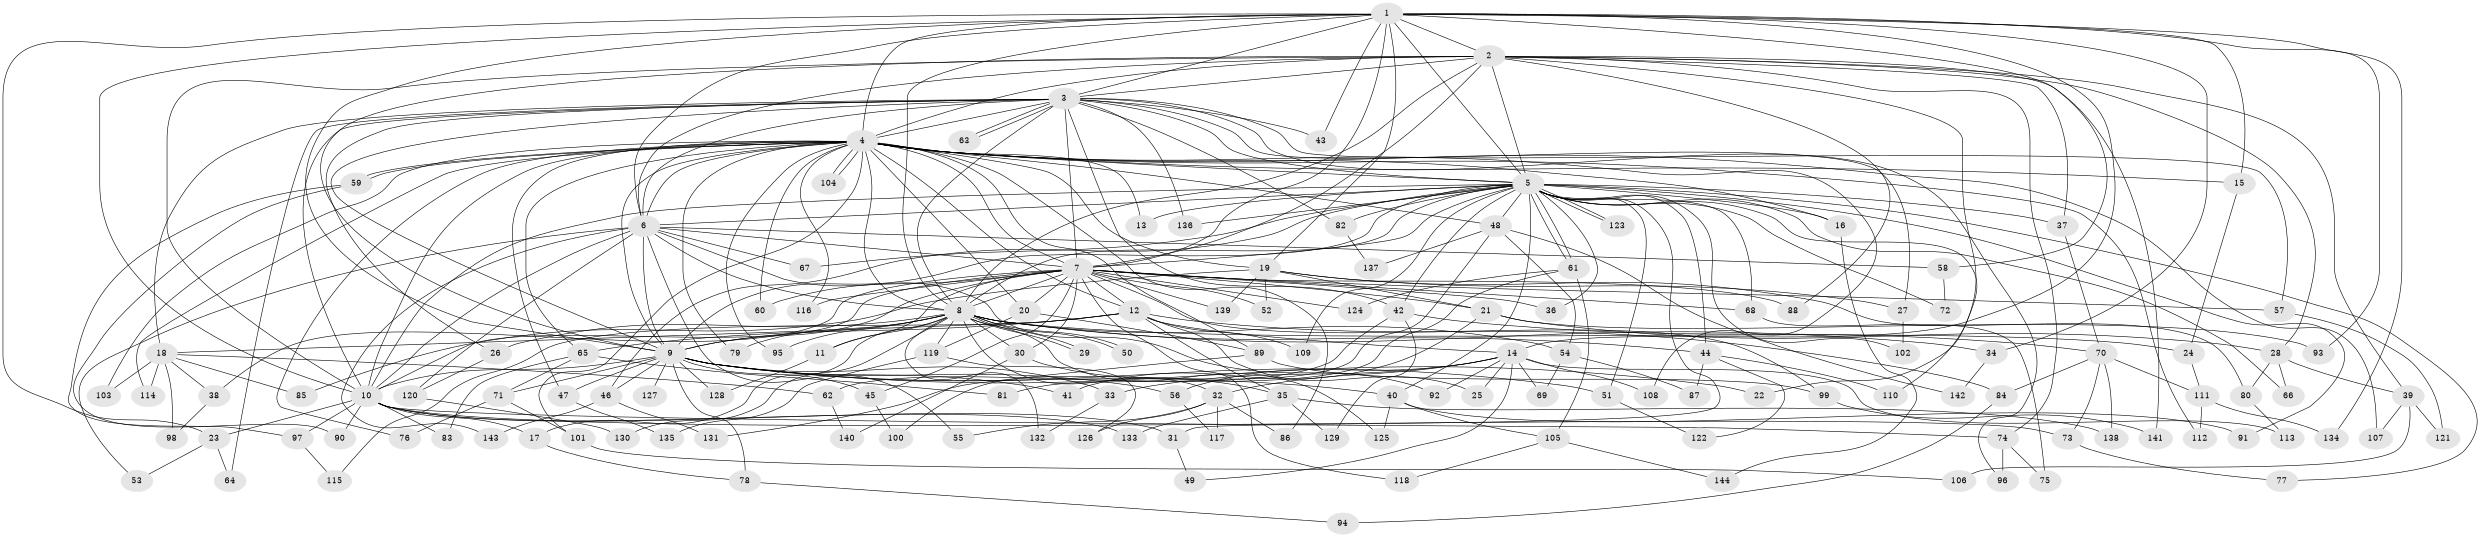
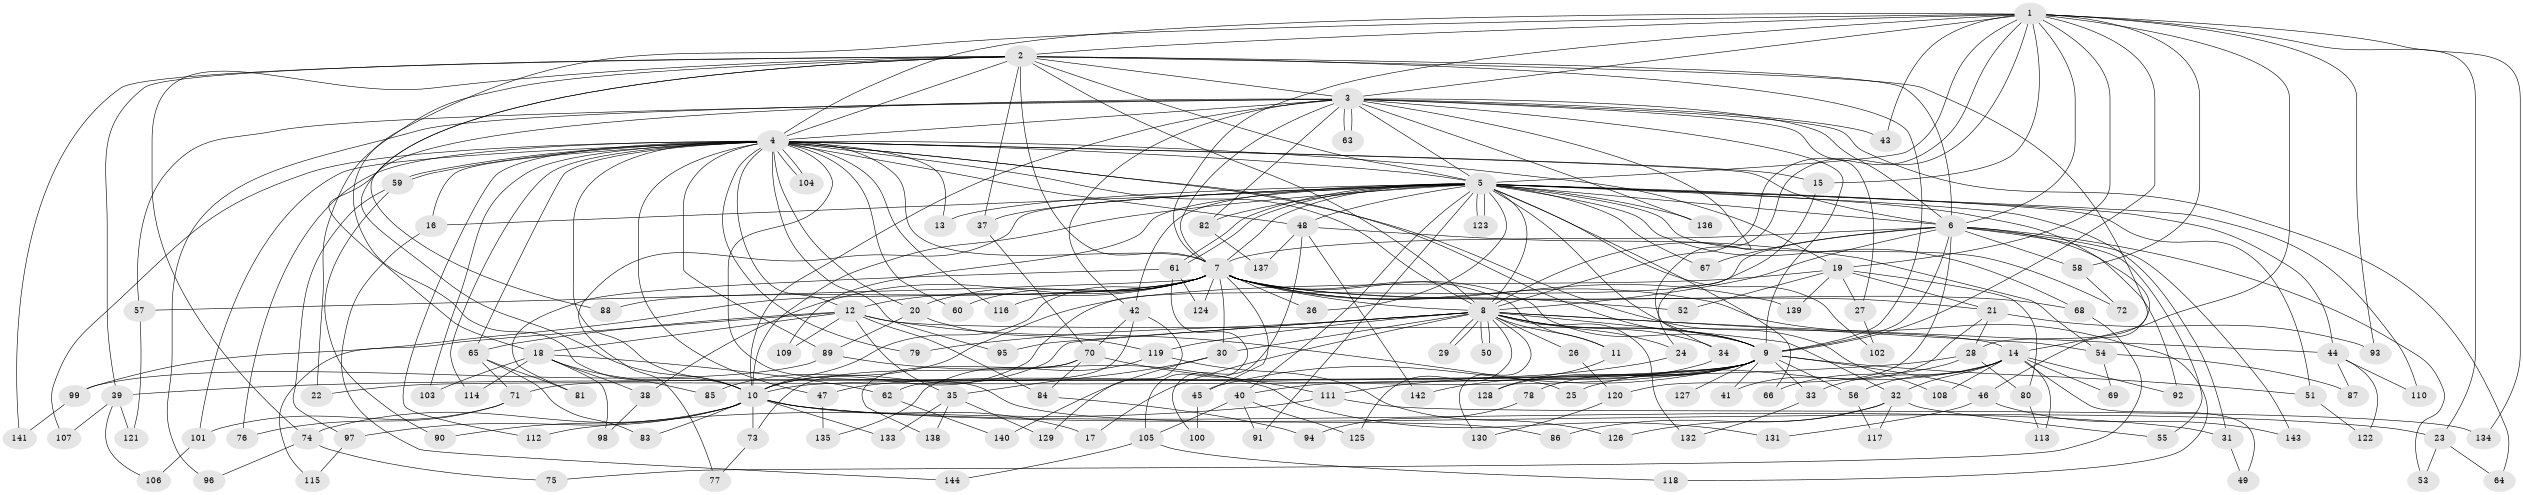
edge "3" -- "26": removed
edge "8" -- "10": added
edge "17" -- "78": removed
